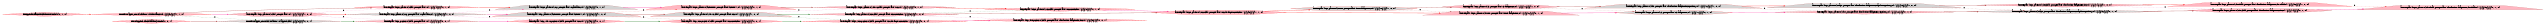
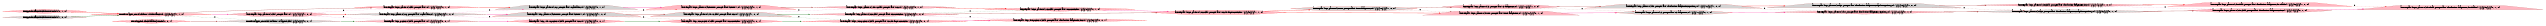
node "testAppendArtifactIdOfChildToInheritedUrls['1', '0', '0']": added
